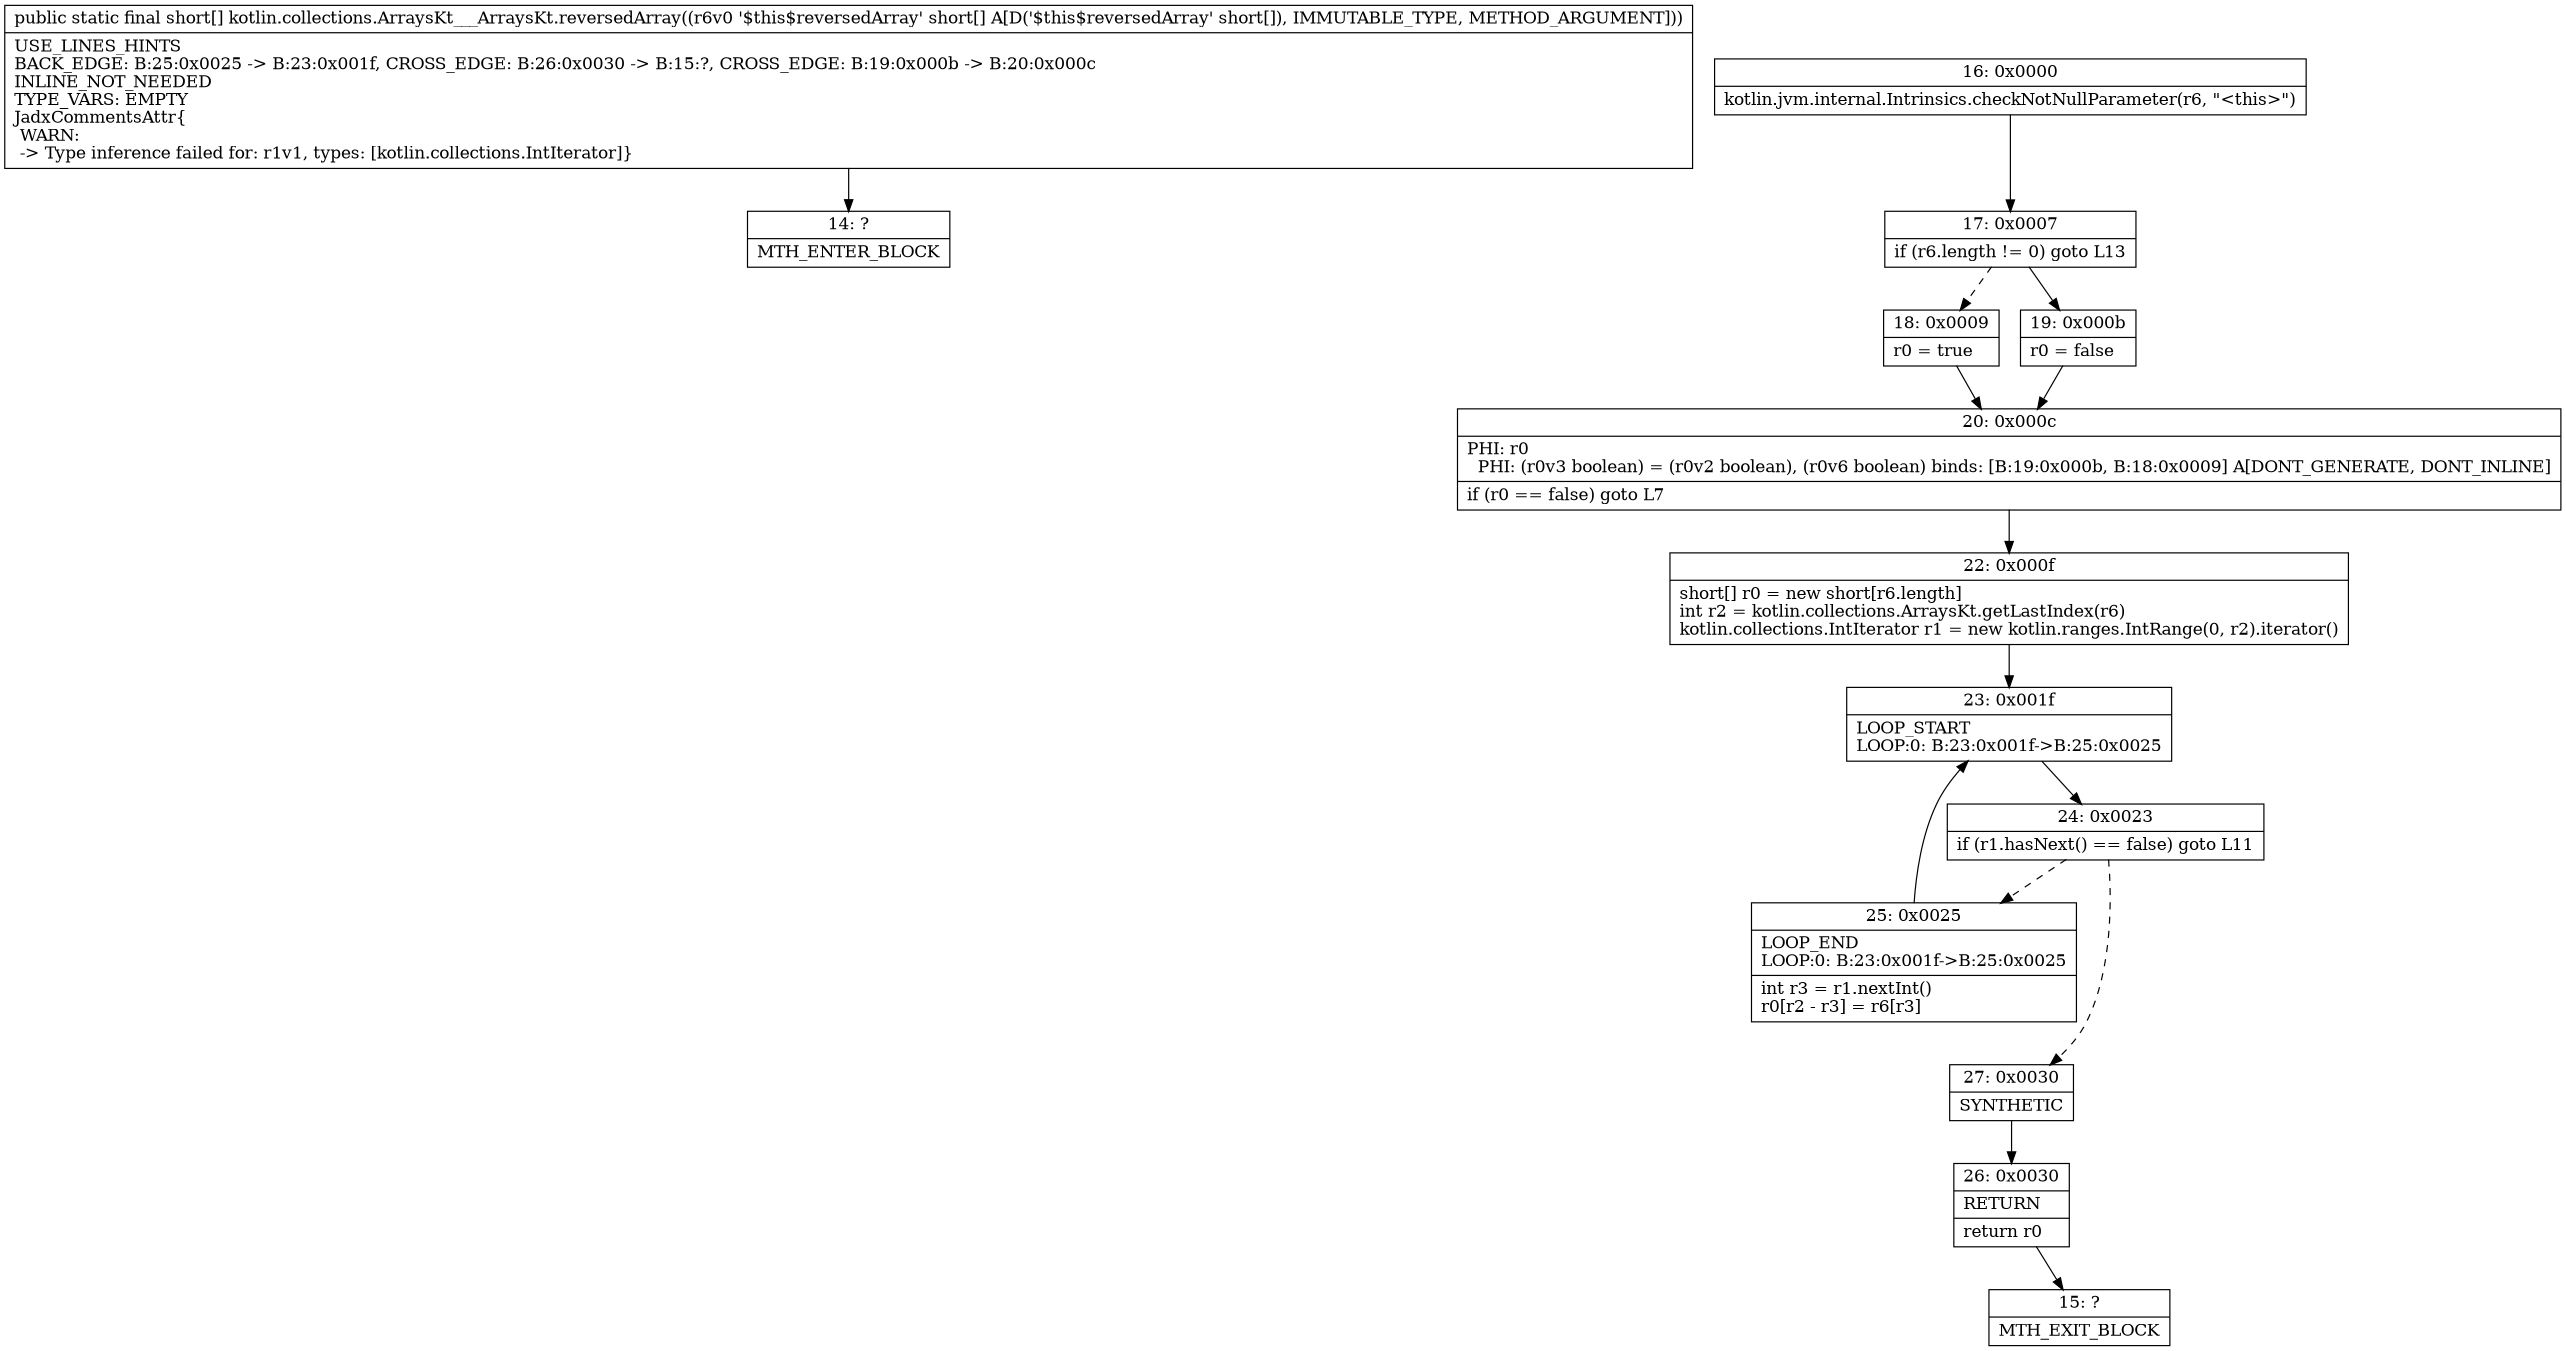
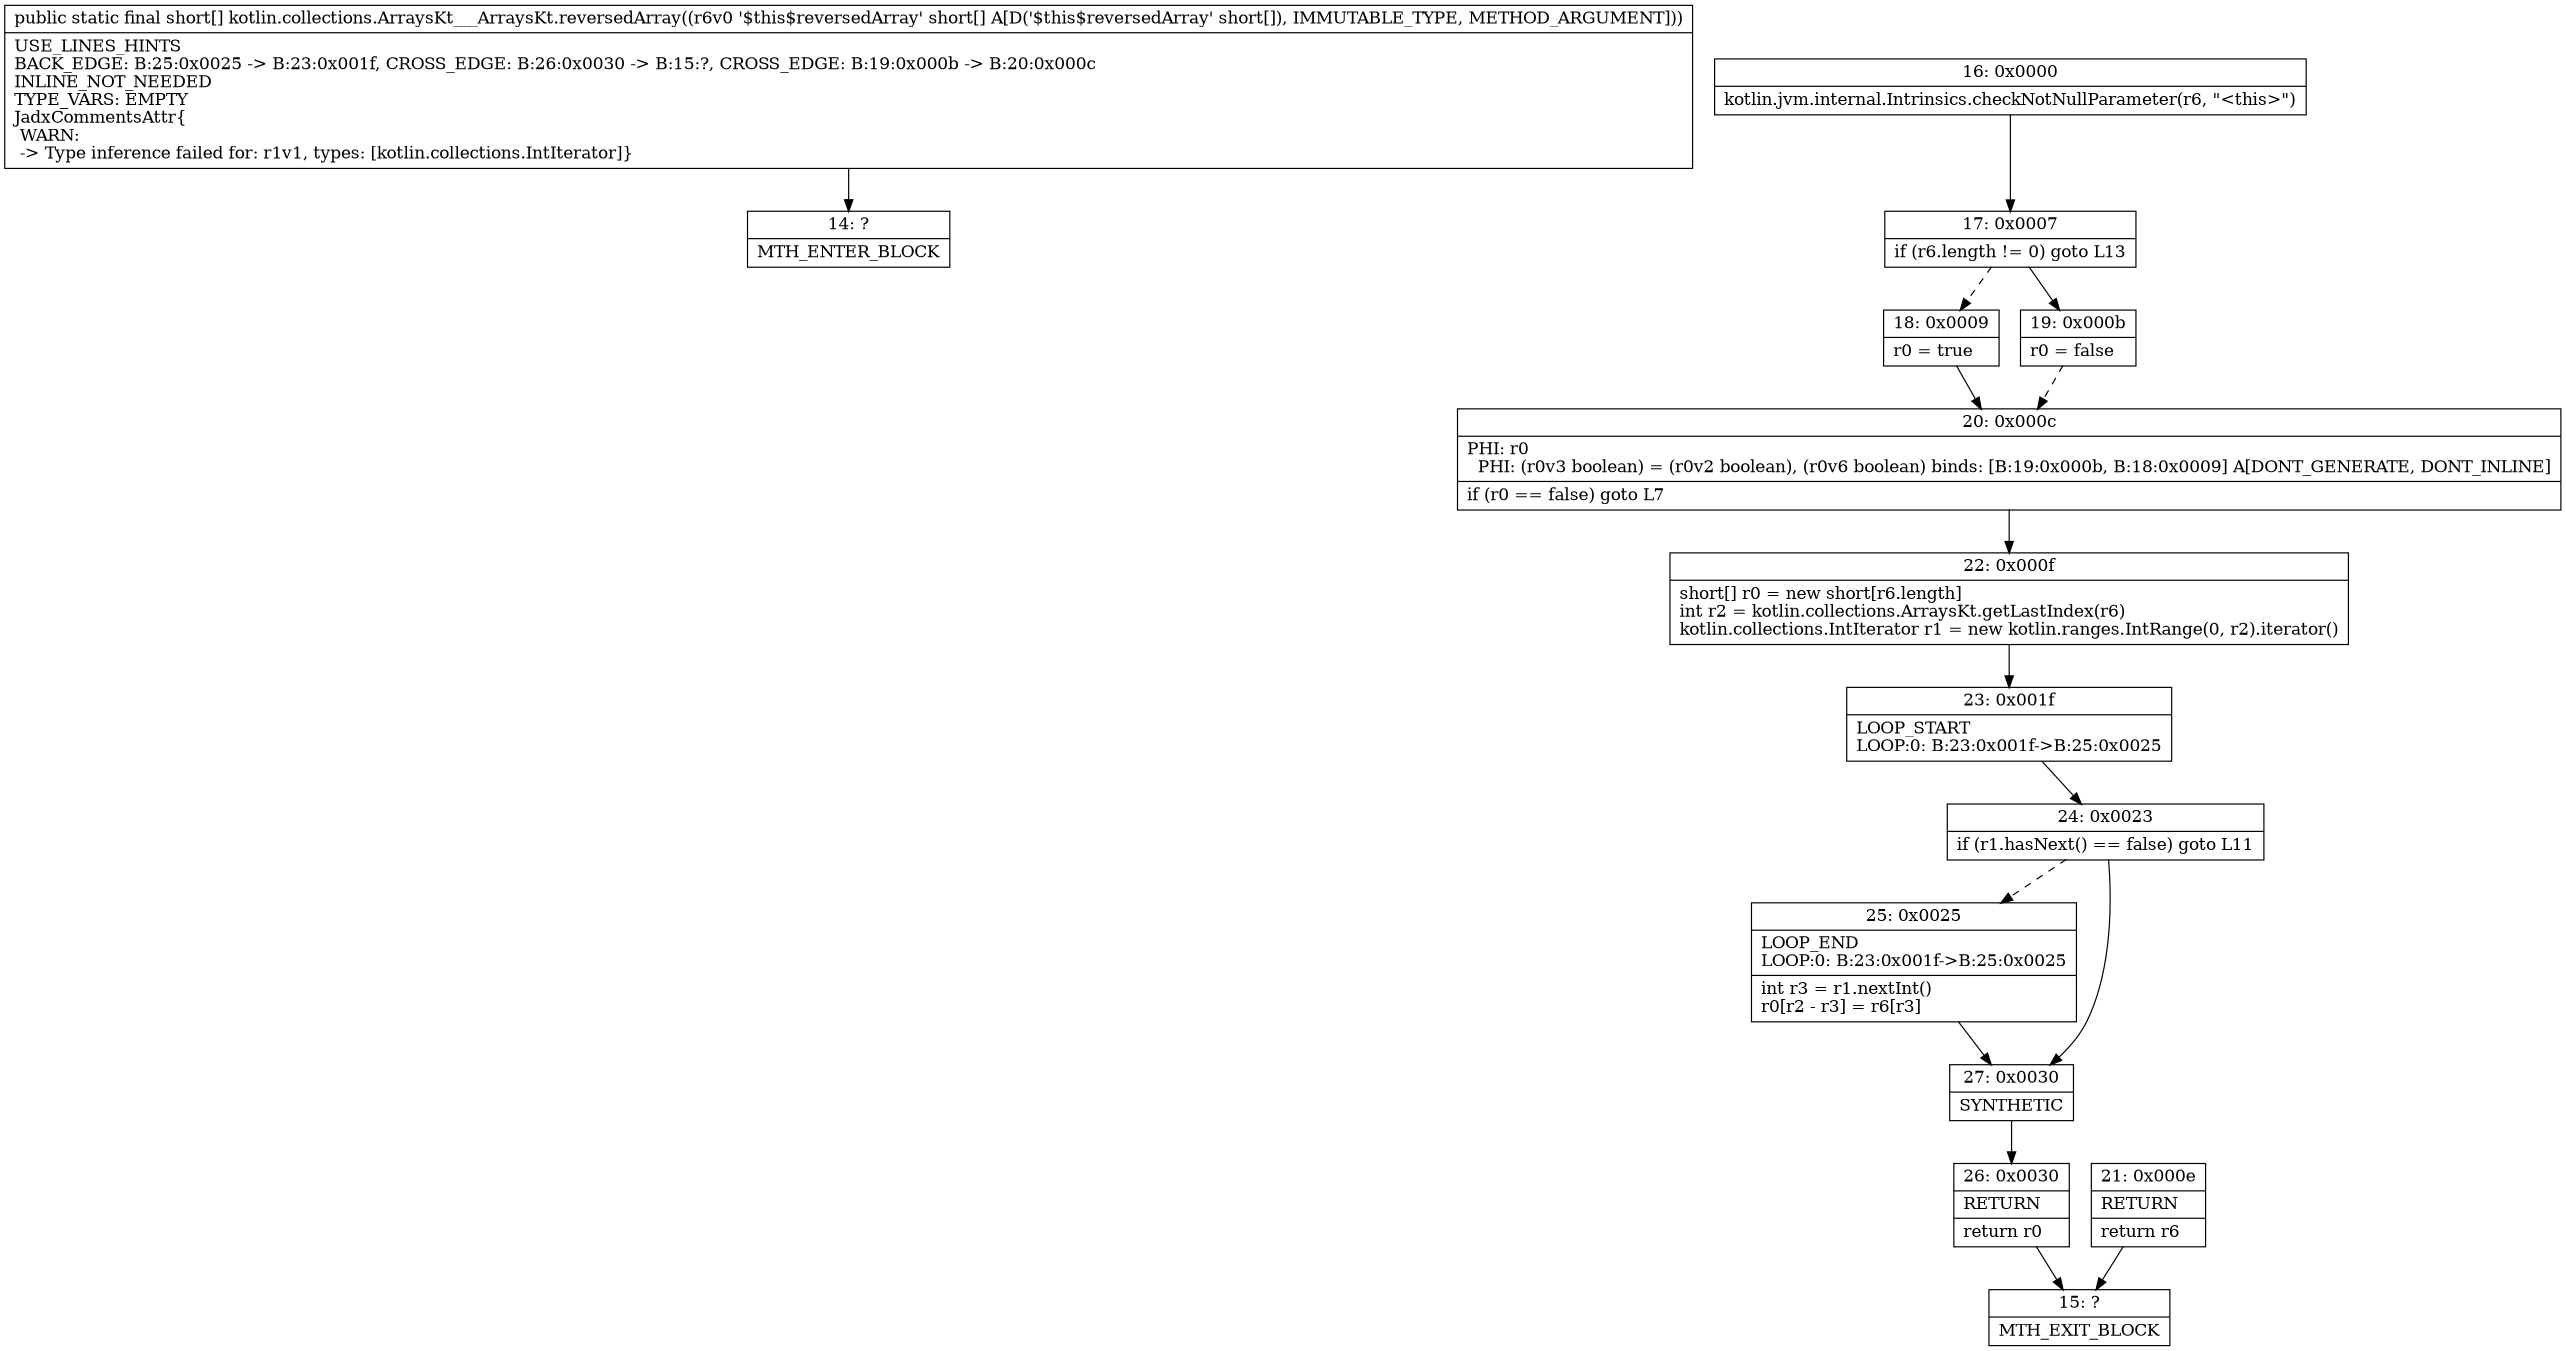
edge "19: 0x000b" -> "20: 0x000c": style solid -> dashed
edge "25: 0x0025" -> "23: 0x001f": now "25: 0x0025" -> "27: 0x0030"
edge "24: 0x0023" -> "27: 0x0030": style dashed -> solid
node "21: 0x000e": added
